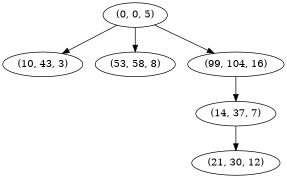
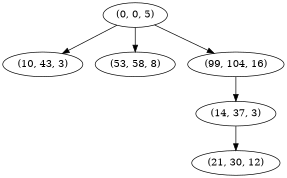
node "(14, 37, 7)": label "(14, 37, 7)" -> "(14, 37, 3)"
